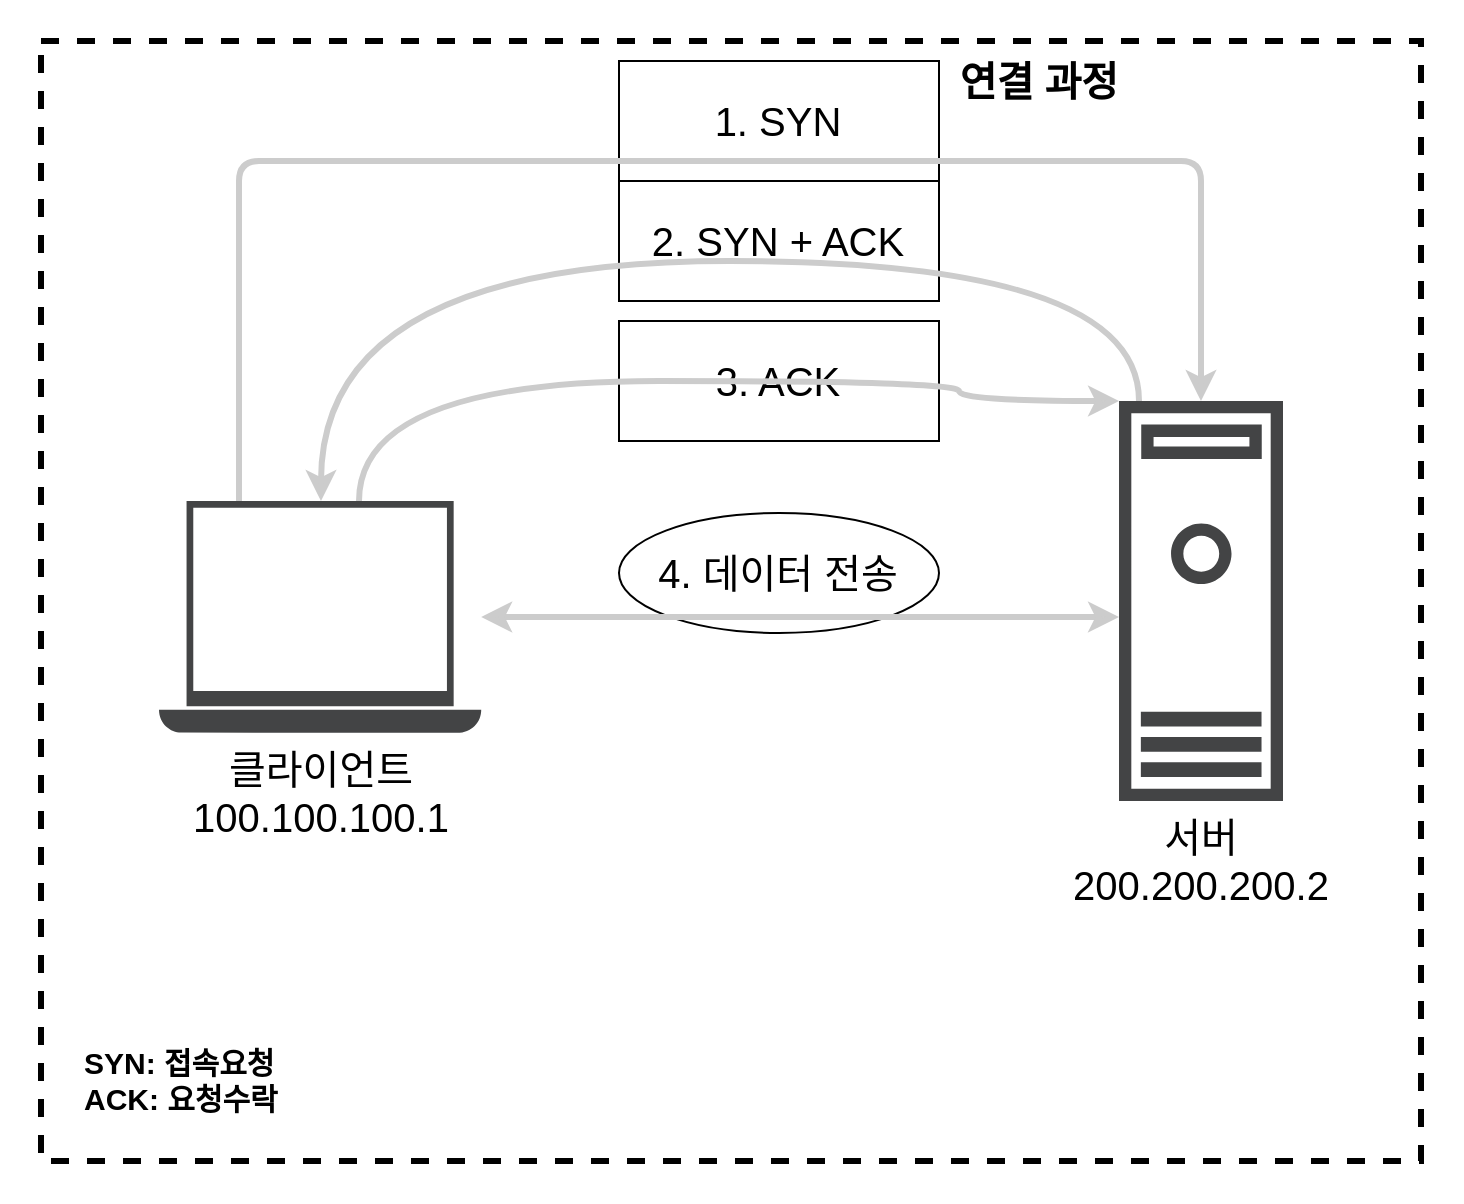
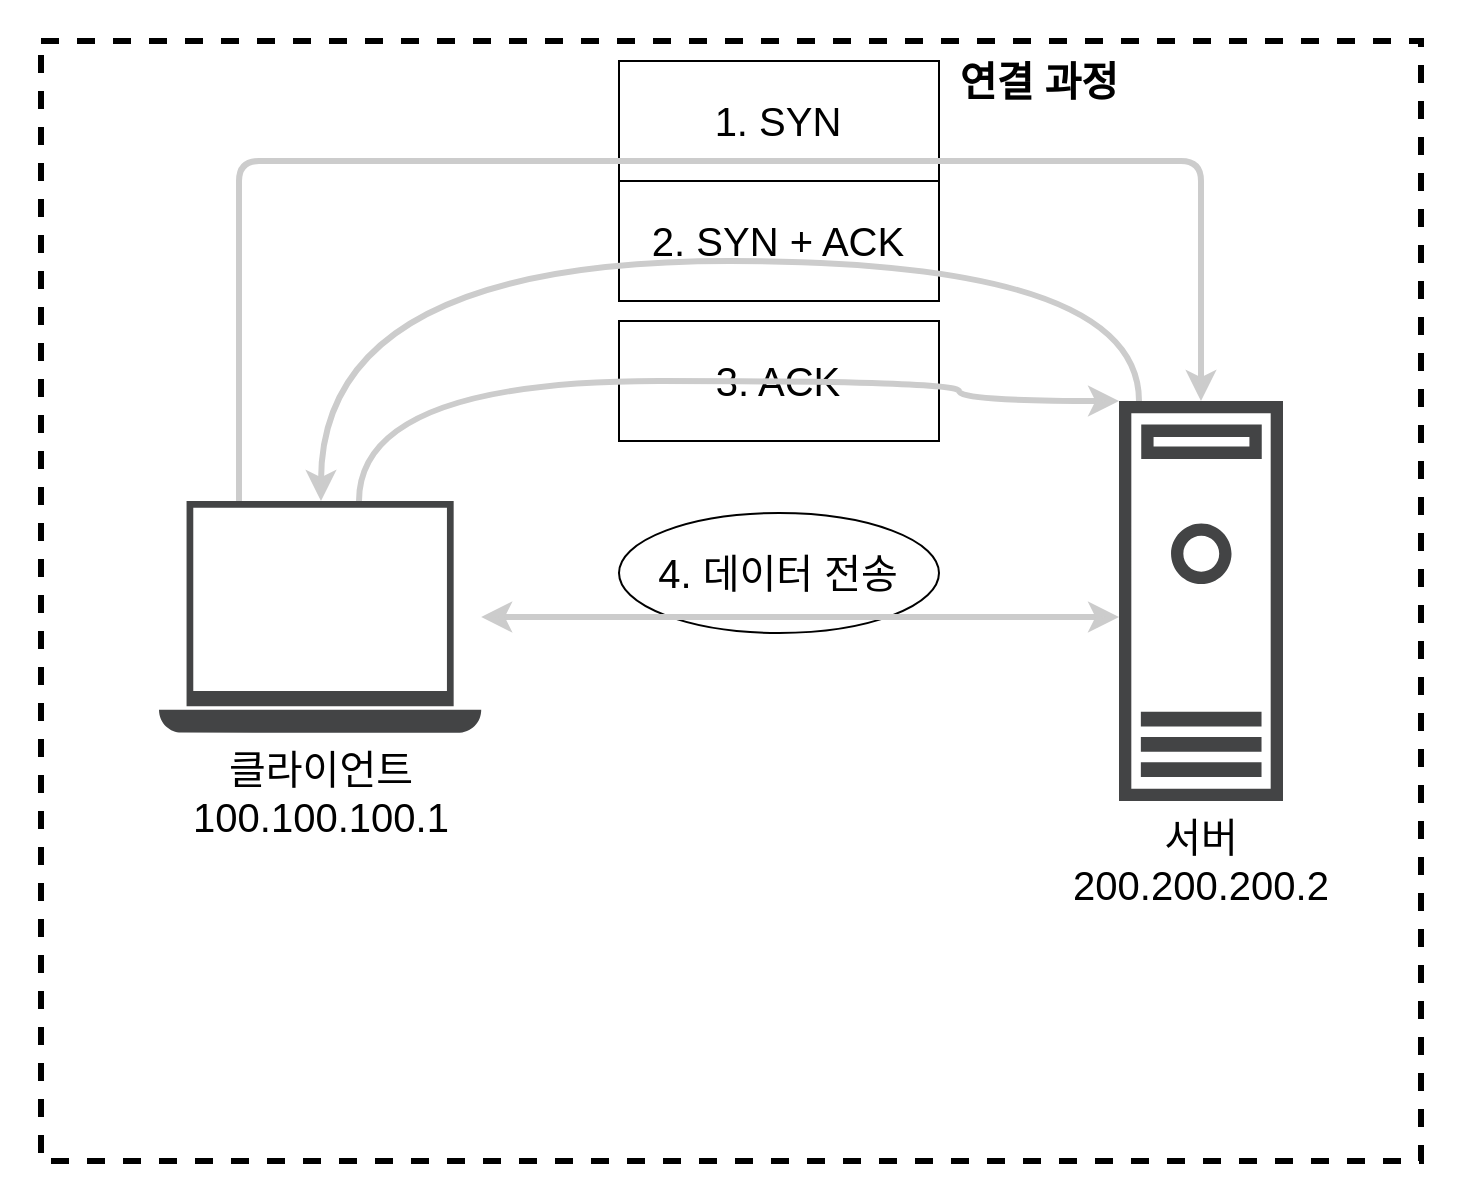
node "SYN: 접속요청 ACK: 요청수락": removed
